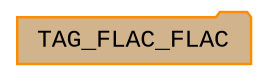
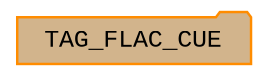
node "TAG_FLAC_FLAC": label "TAG_FLAC_FLAC" -> "TAG_FLAC_CUE"
